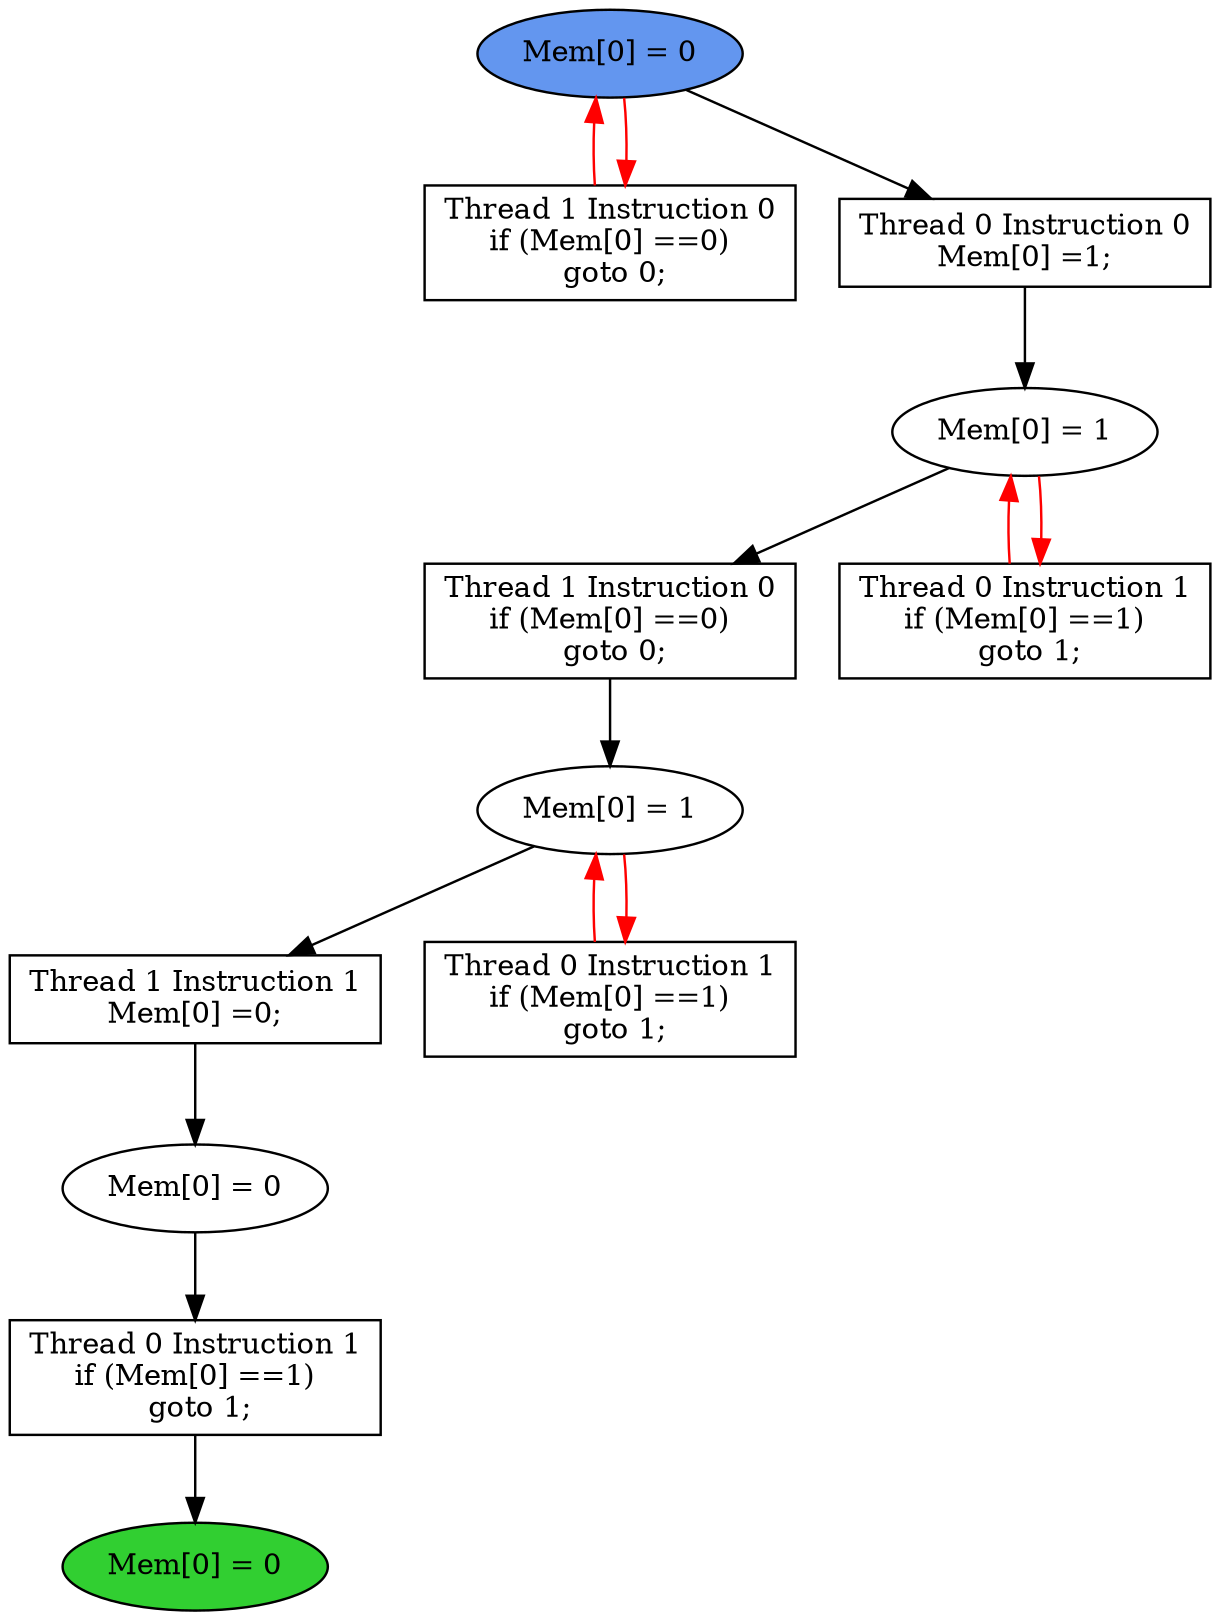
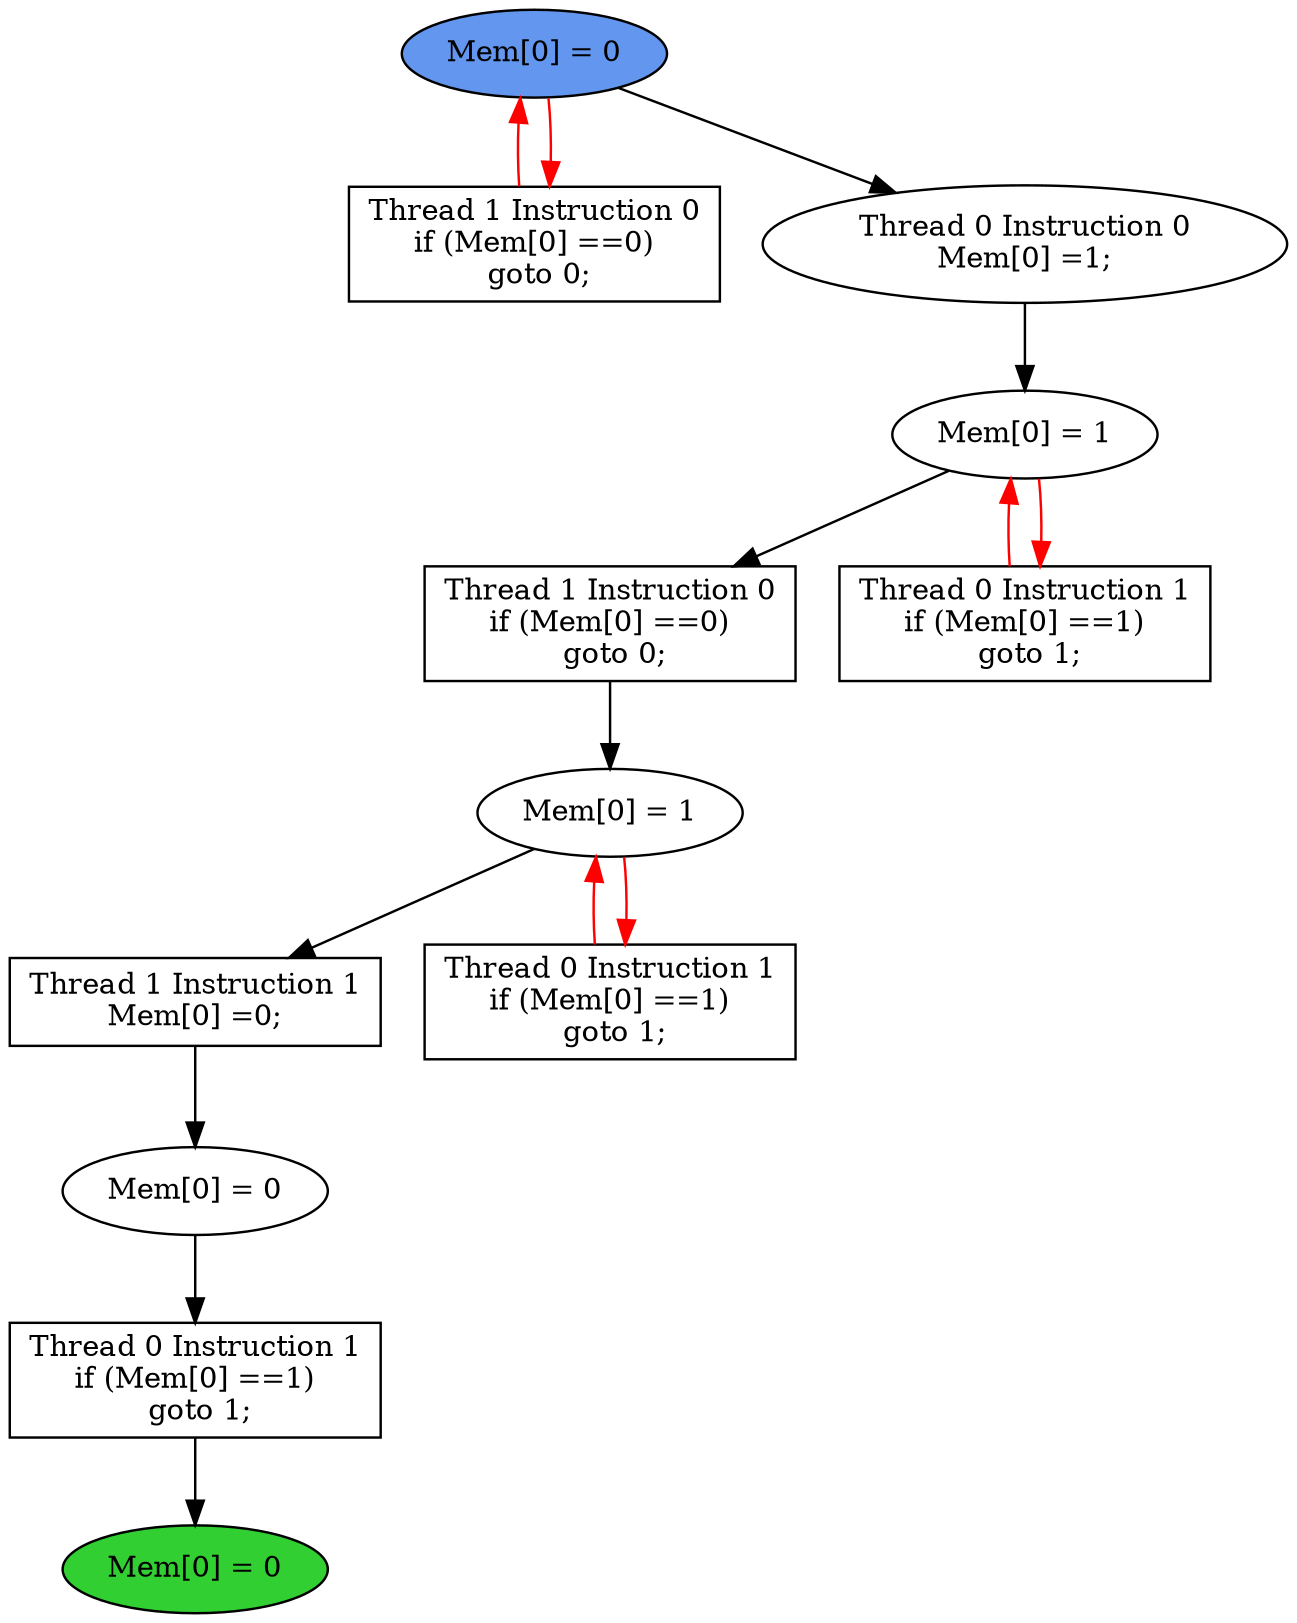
node "Thread 0 Instruction 0 Mem[0] =1;": shape box -> ellipse
